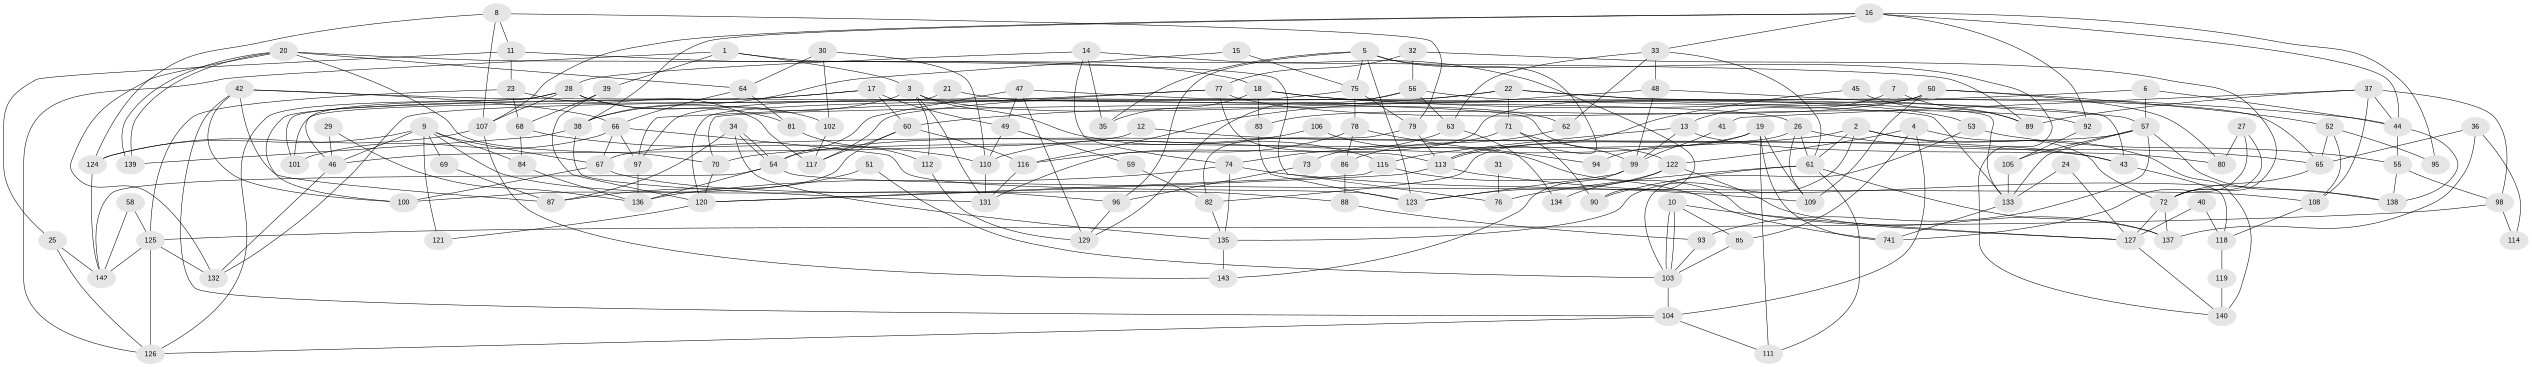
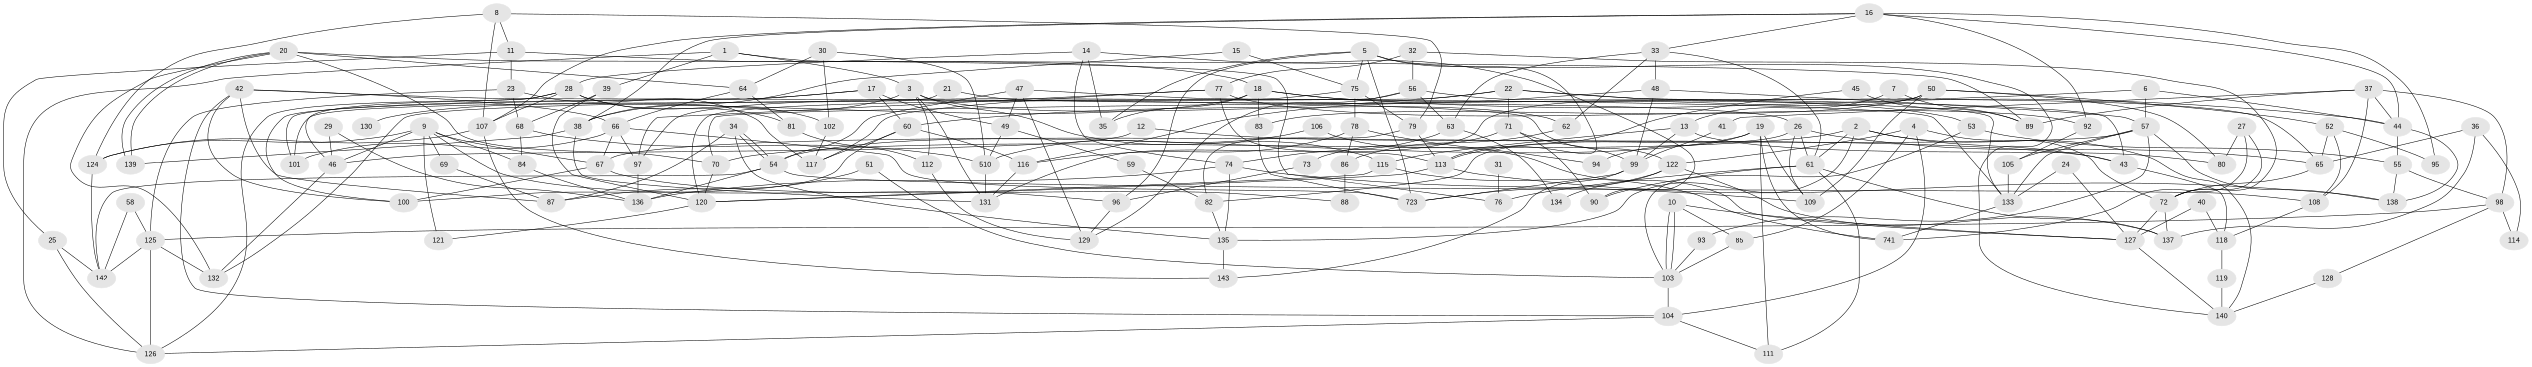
node "130": added
node "110": label "110" -> "510"
node "123": label "123" -> "723"
edge "88" -- "93": removed
node "128": added
